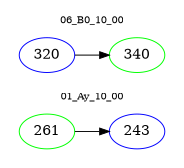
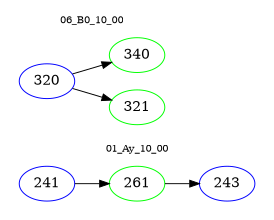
node "321": added
node "241": added
